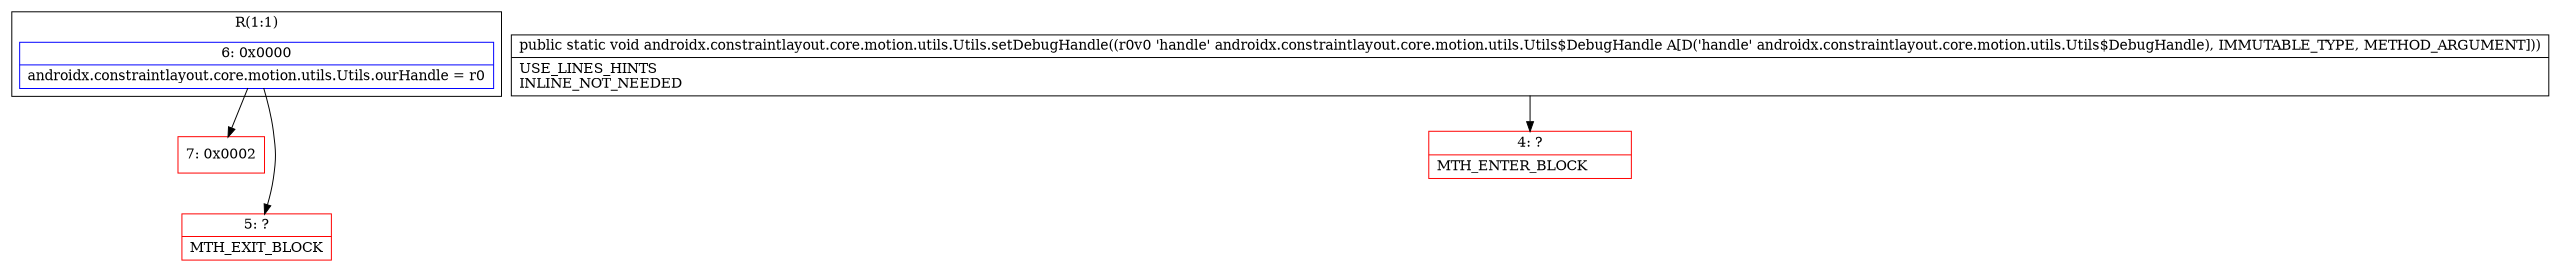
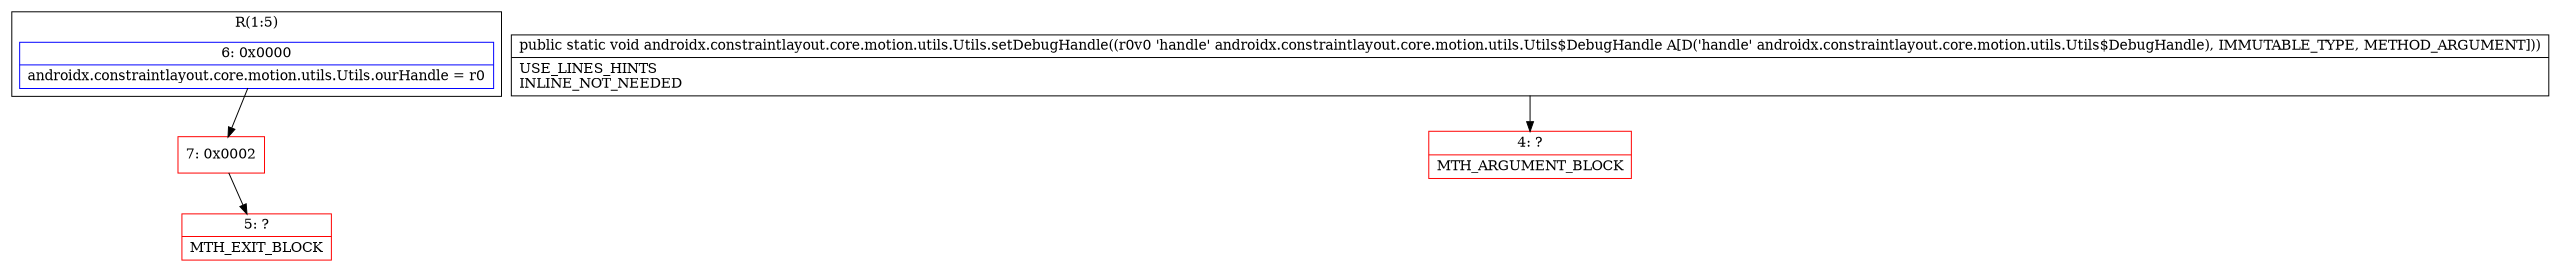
cluster "R(1:1)": label "R(1:1)" -> "R(1:5)"
edge "6: 0x0000" -> "5: ?": now "7: 0x0002" -> "5: ?"
node "4: ?": text "MTH_ENTER_BLOCK" -> "MTH_ARGUMENT_BLOCK"
